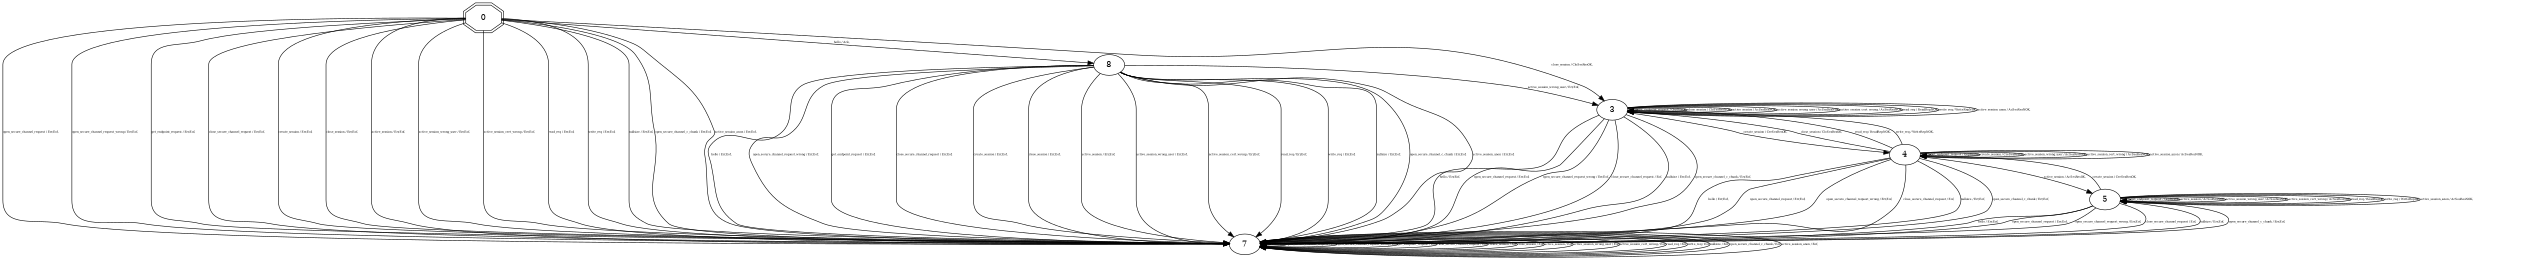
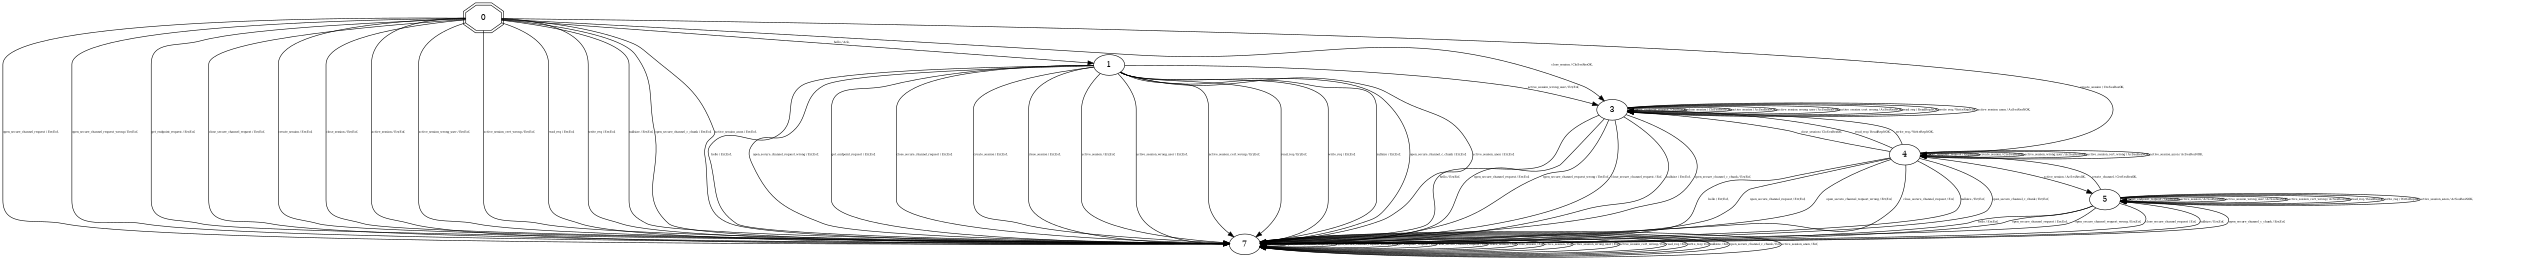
node "8": label "8" -> "1"
edge "3" -> "4": now "0" -> "4"
edge "5" -> "4": label "create_session / CreSesResOK," -> "create_channel / CreSesResOK,"
